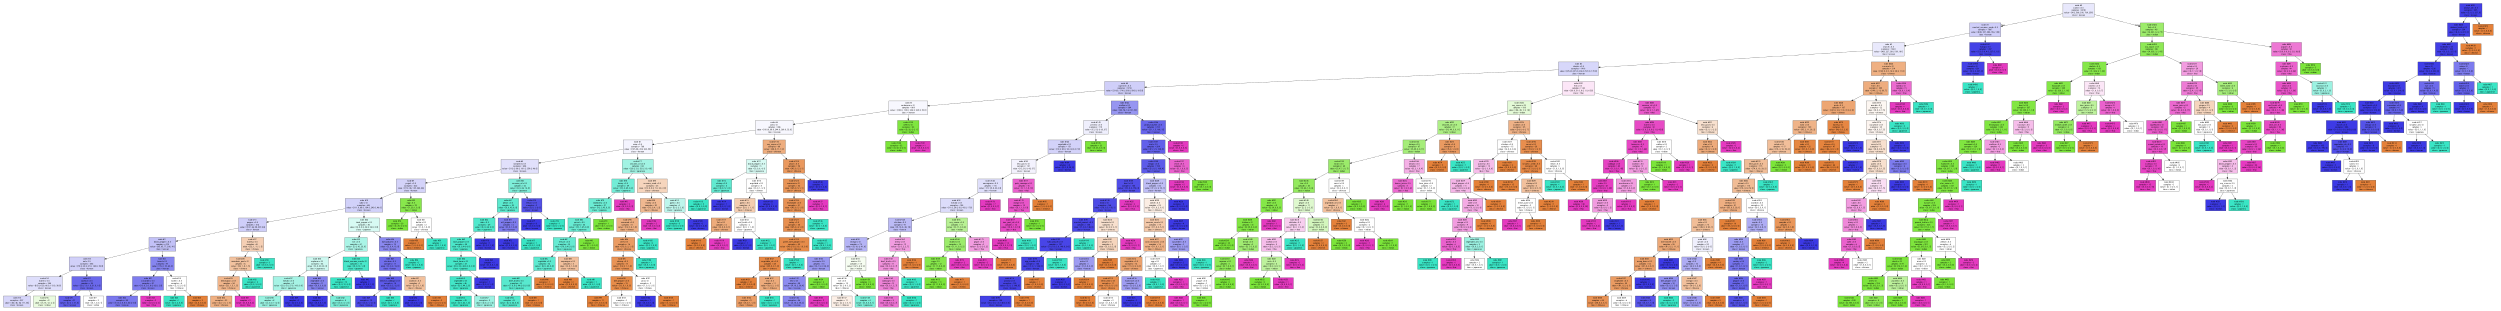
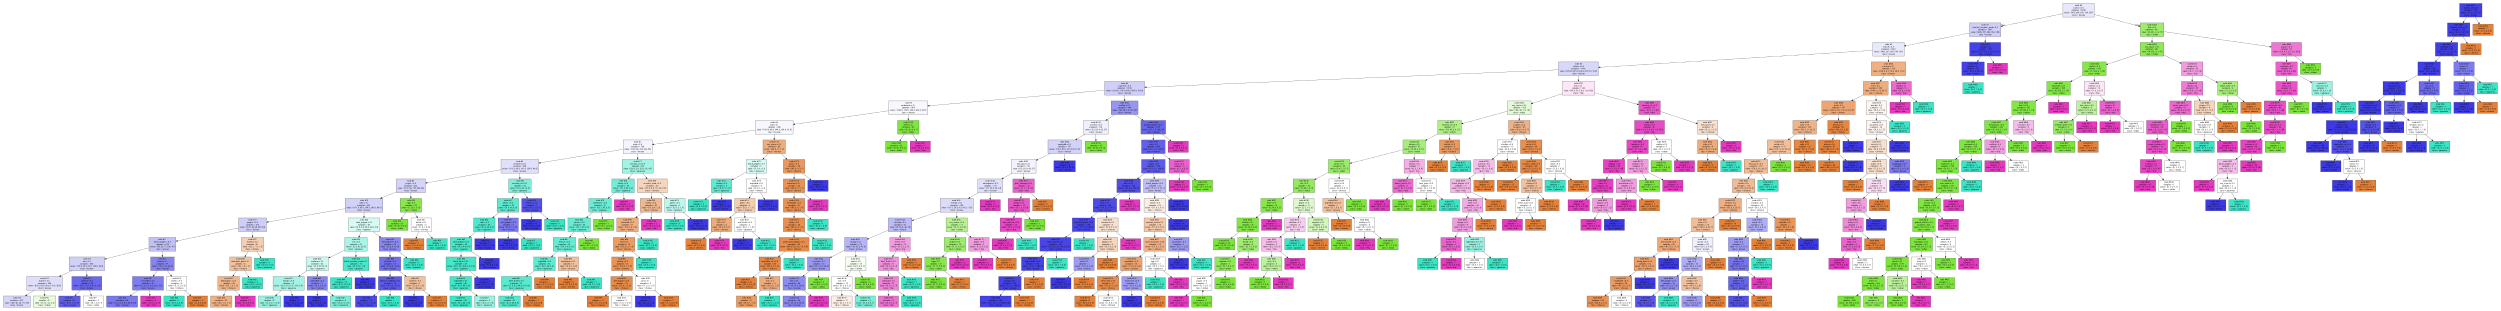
edge "node #464" -> "node #465": now "node #437" -> "node #465"
edge "node #242" -> "node #244": reversed
